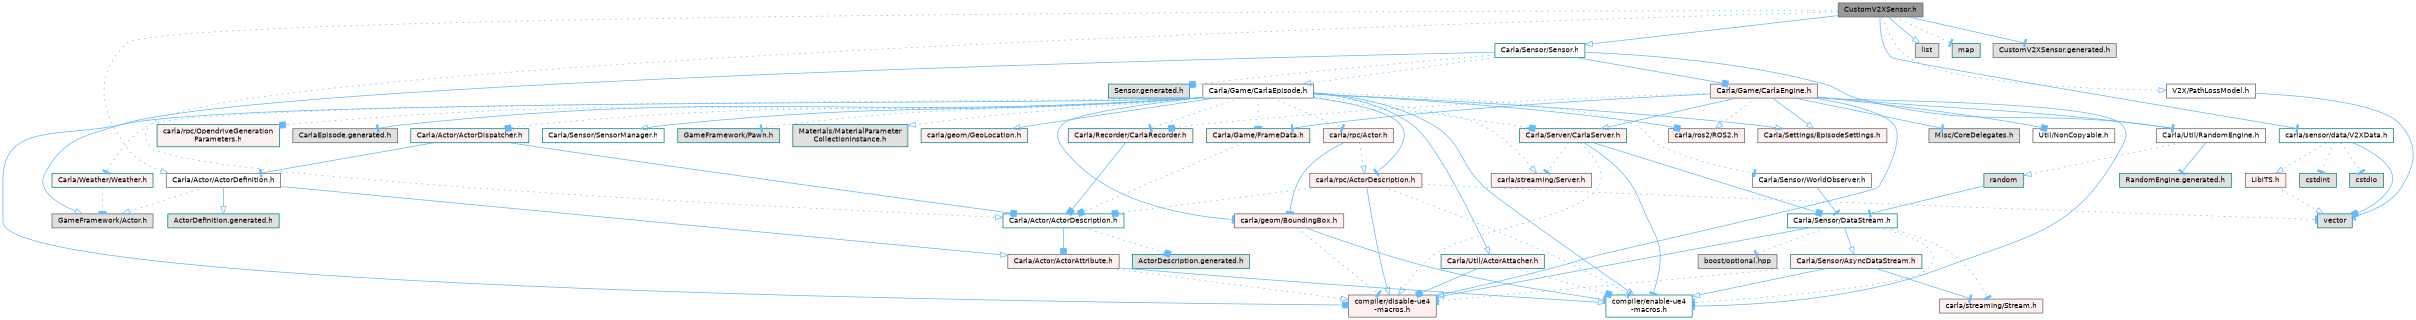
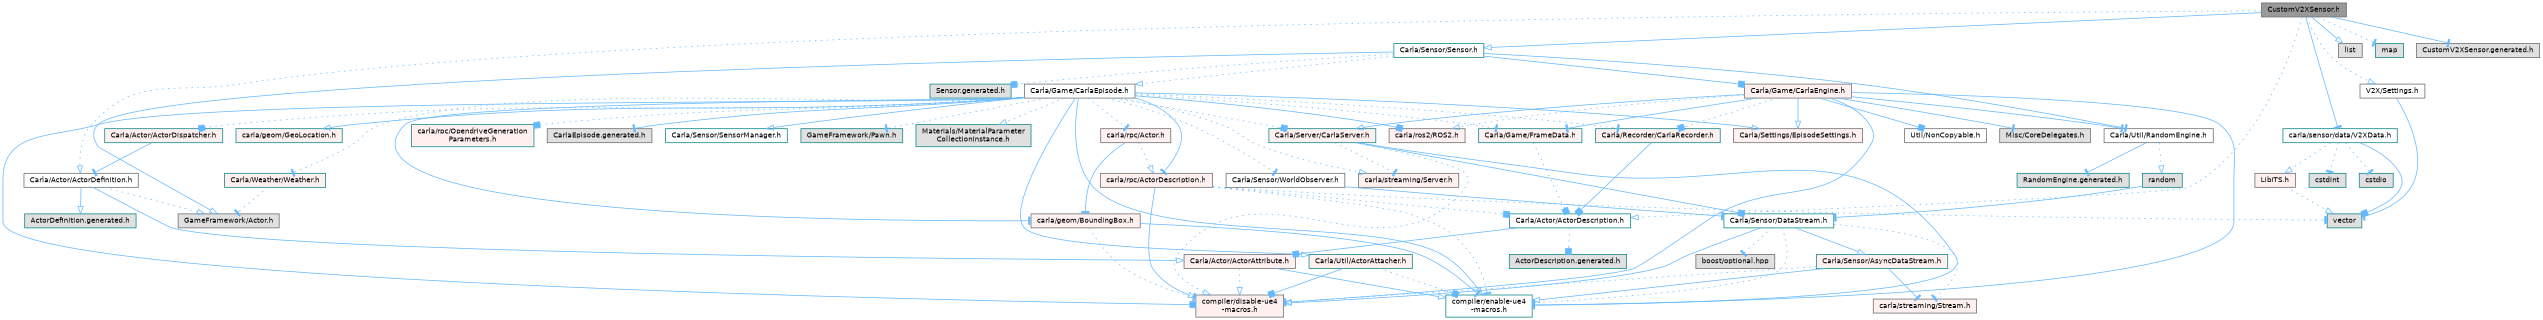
node "V2X/PathLossModel.h": label "V2X/PathLossModel.h" -> "V2X/Settings.h"
edge "Carla/Actor/ActorDispatcher.h" -> "Carla/Actor/ActorDescription.h": removed
